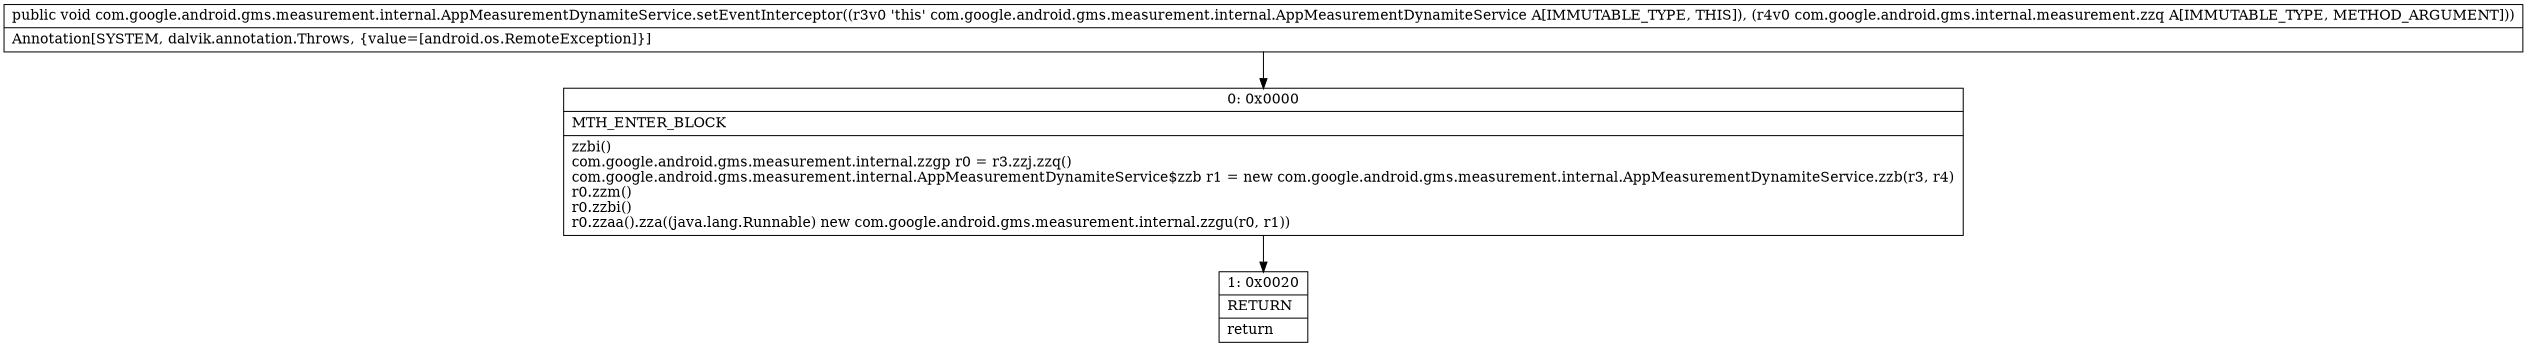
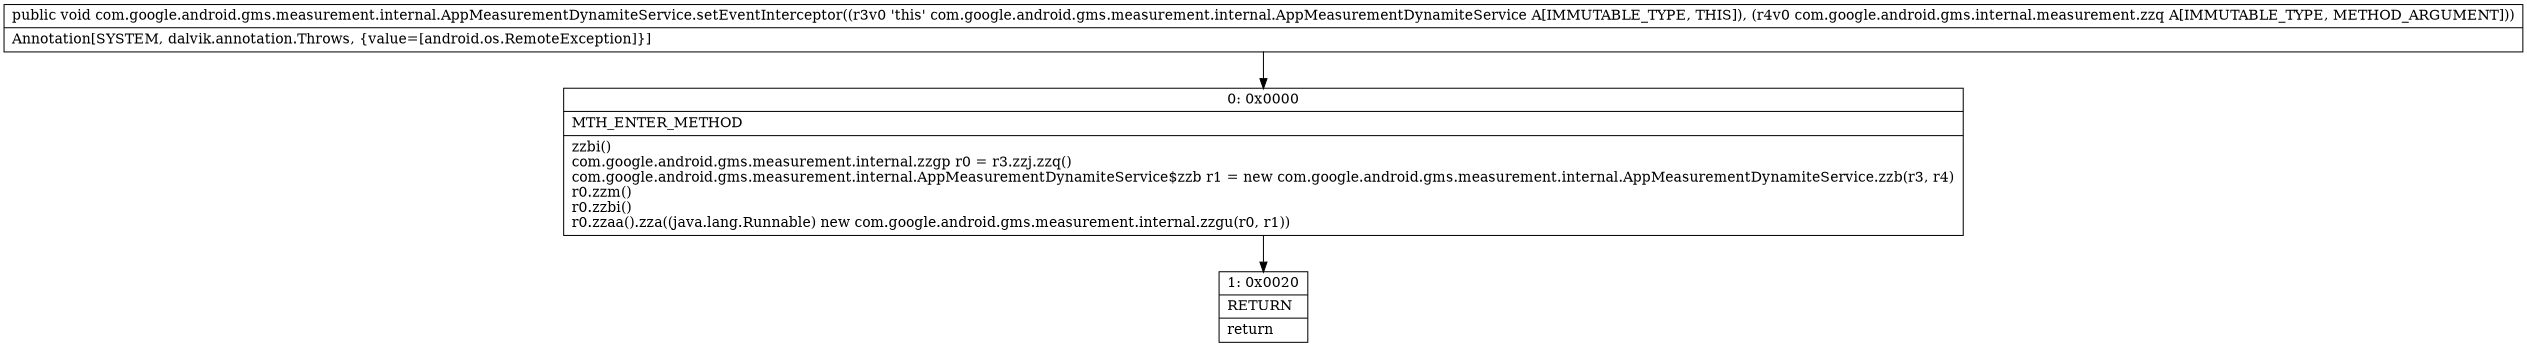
node "0: 0x0000": text "MTH_ENTER_BLOCK" -> "MTH_ENTER_METHOD"
